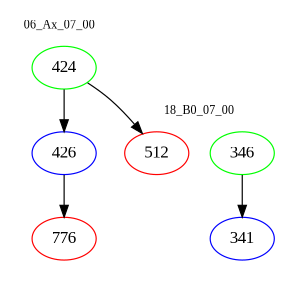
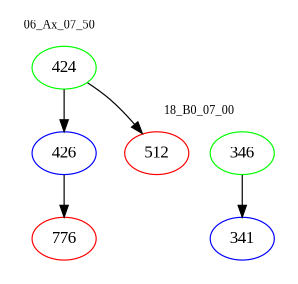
cluster "06_Ax_07_00": label "06_Ax_07_00" -> "06_Ax_07_50"
